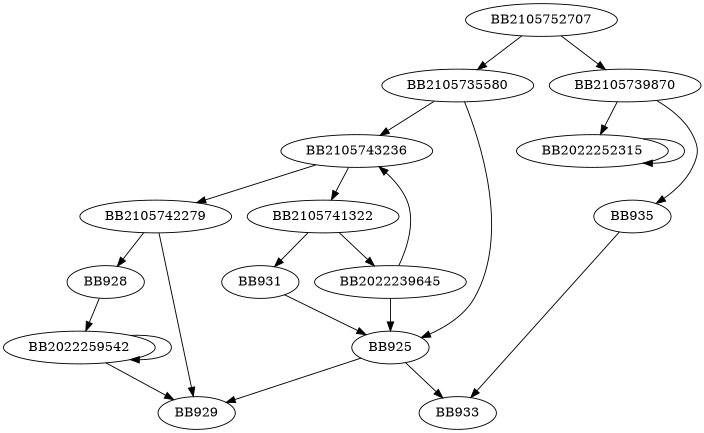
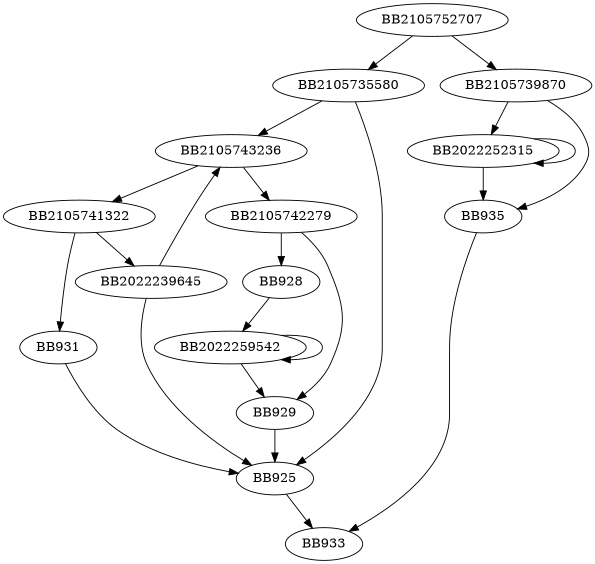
edge "BB2022252315" -> "BB935": added
edge "BB925" -> "BB929": reversed
